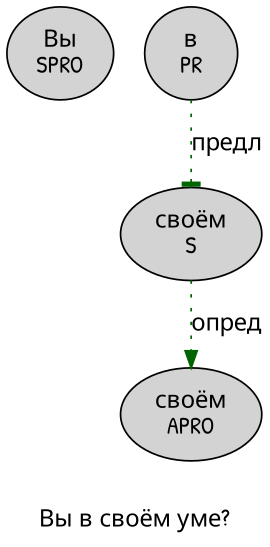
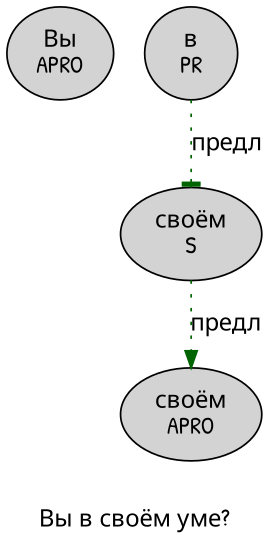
node "Вы SPRO": label "Вы SPRO" -> "Вы APRO"
edge "своём S" -> "своём APRO": label "опред" -> "предл"
